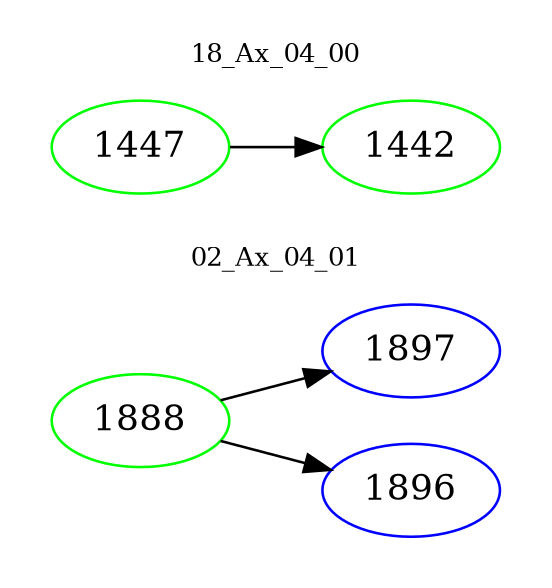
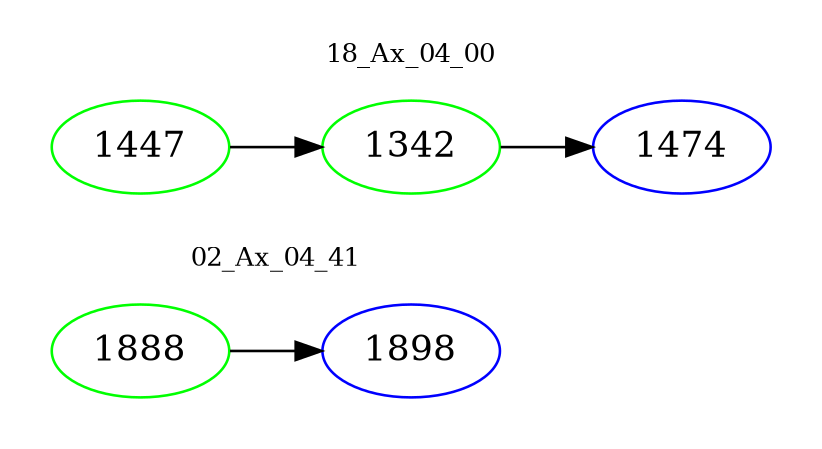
node "1442": label "1442" -> "1342"
node "1474": added
cluster "02_Ax_04_01": label "02_Ax_04_01" -> "02_Ax_04_41"
node "1897": removed
node "1896": label "1896" -> "1898"
